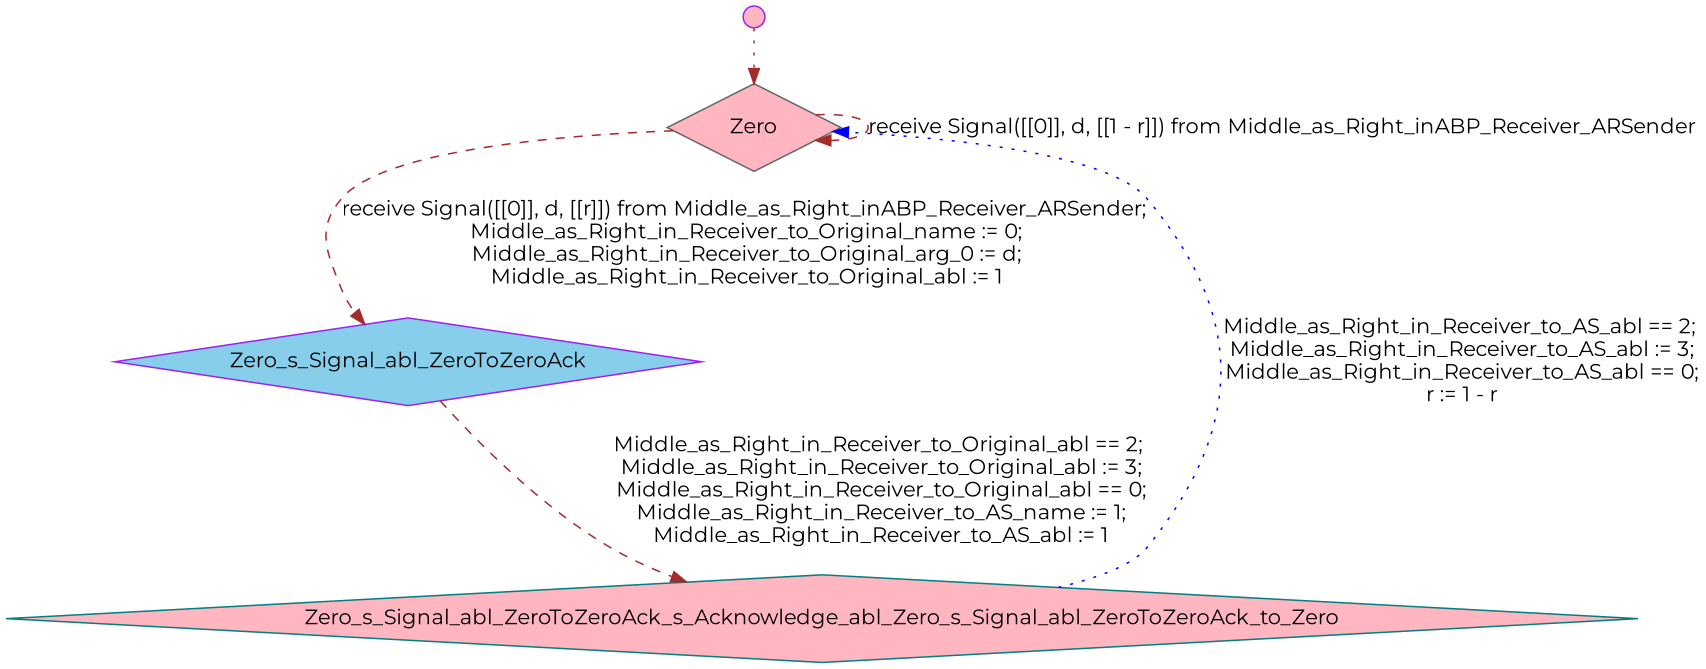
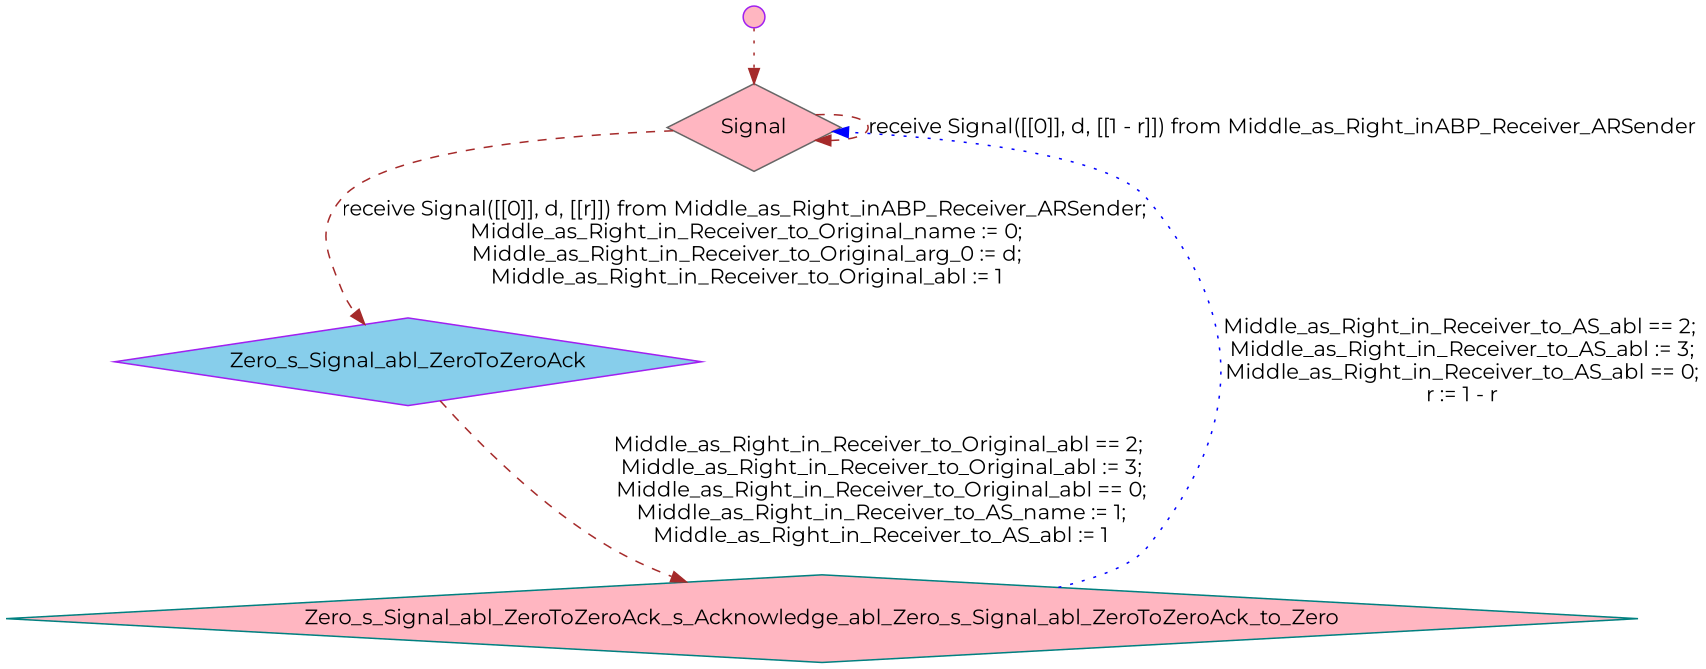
node "Zero": label "Zero" -> "Signal"
